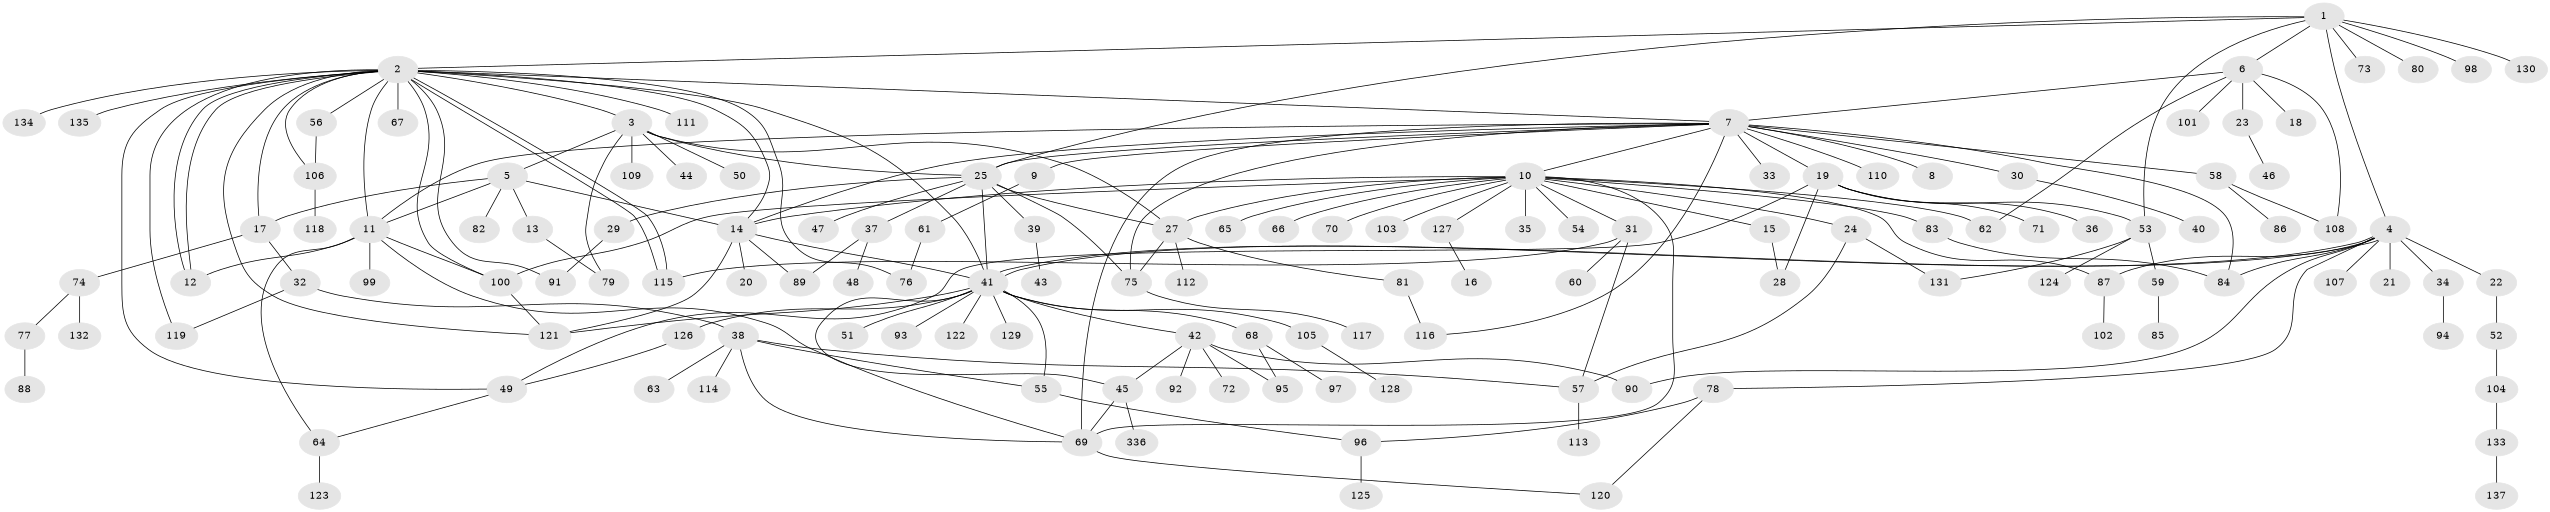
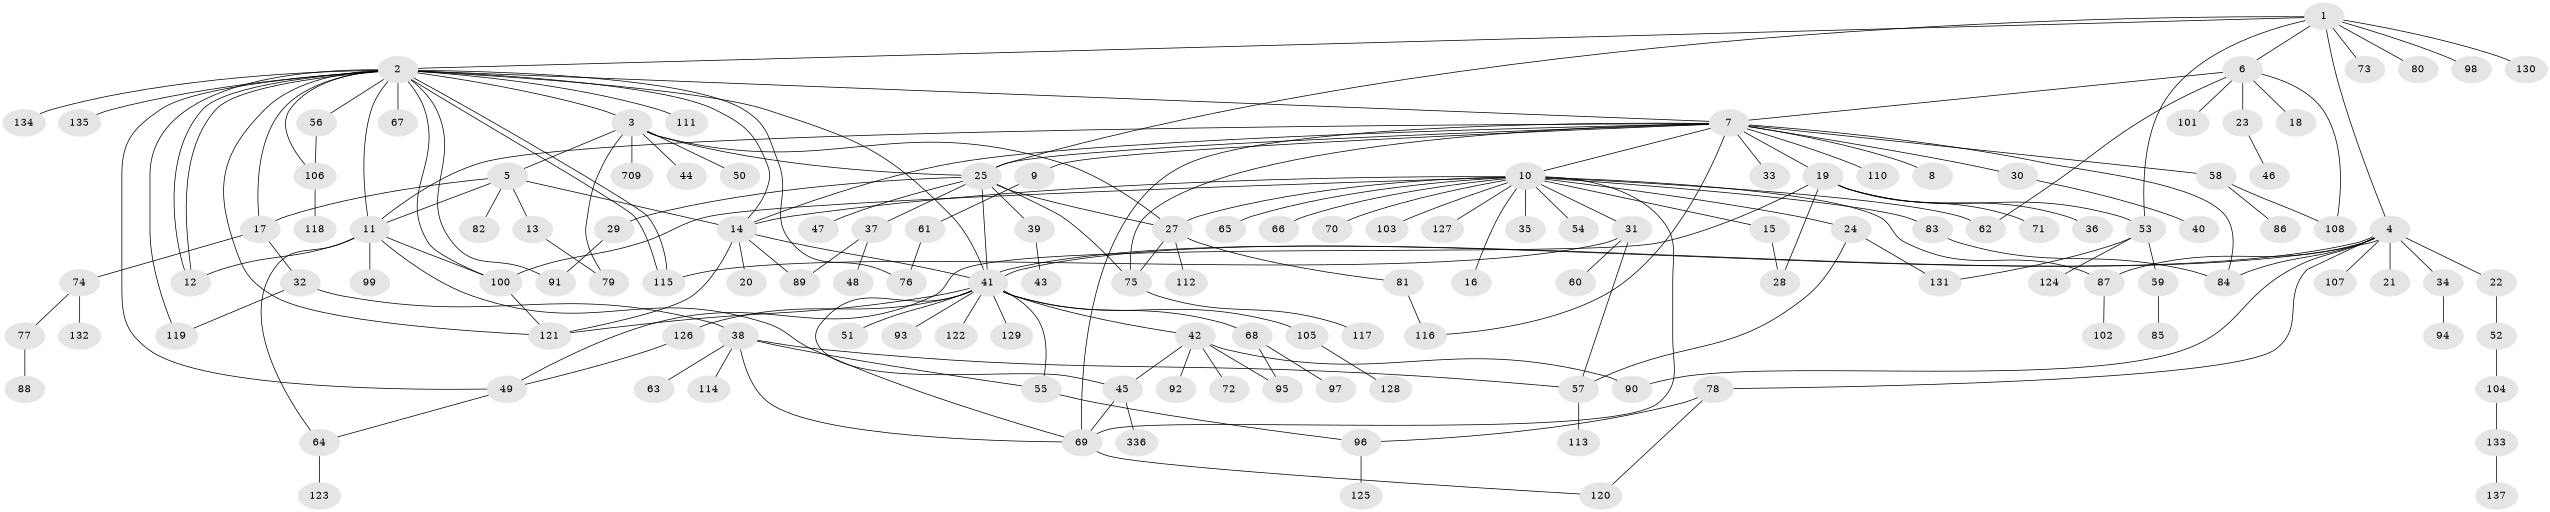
node "109": label "109" -> "709"
edge "127" -- "16": now "10" -- "16"
